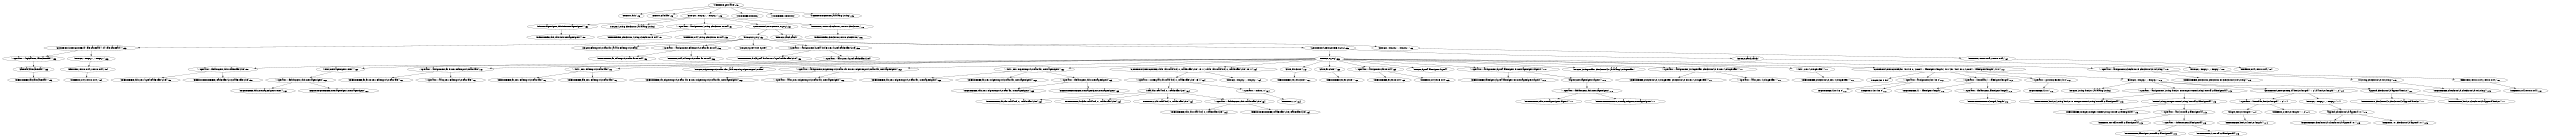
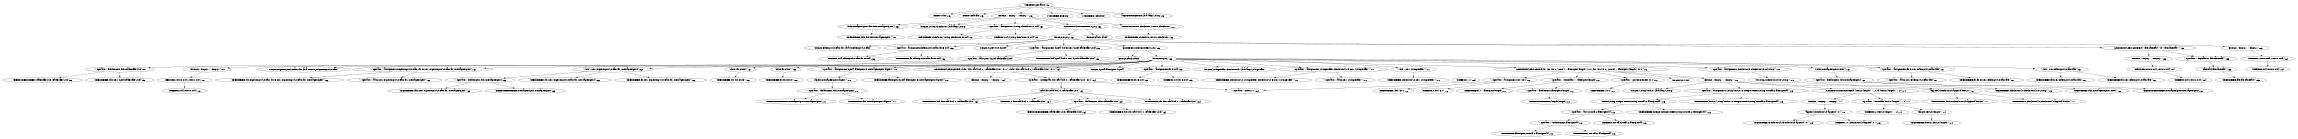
node "(IDENTIFIER,checksum,checksum = checksumSb.toString())": removed
edge "(<operator>.minus,-1)" -> "(LITERAL,1,-1)": reversed
